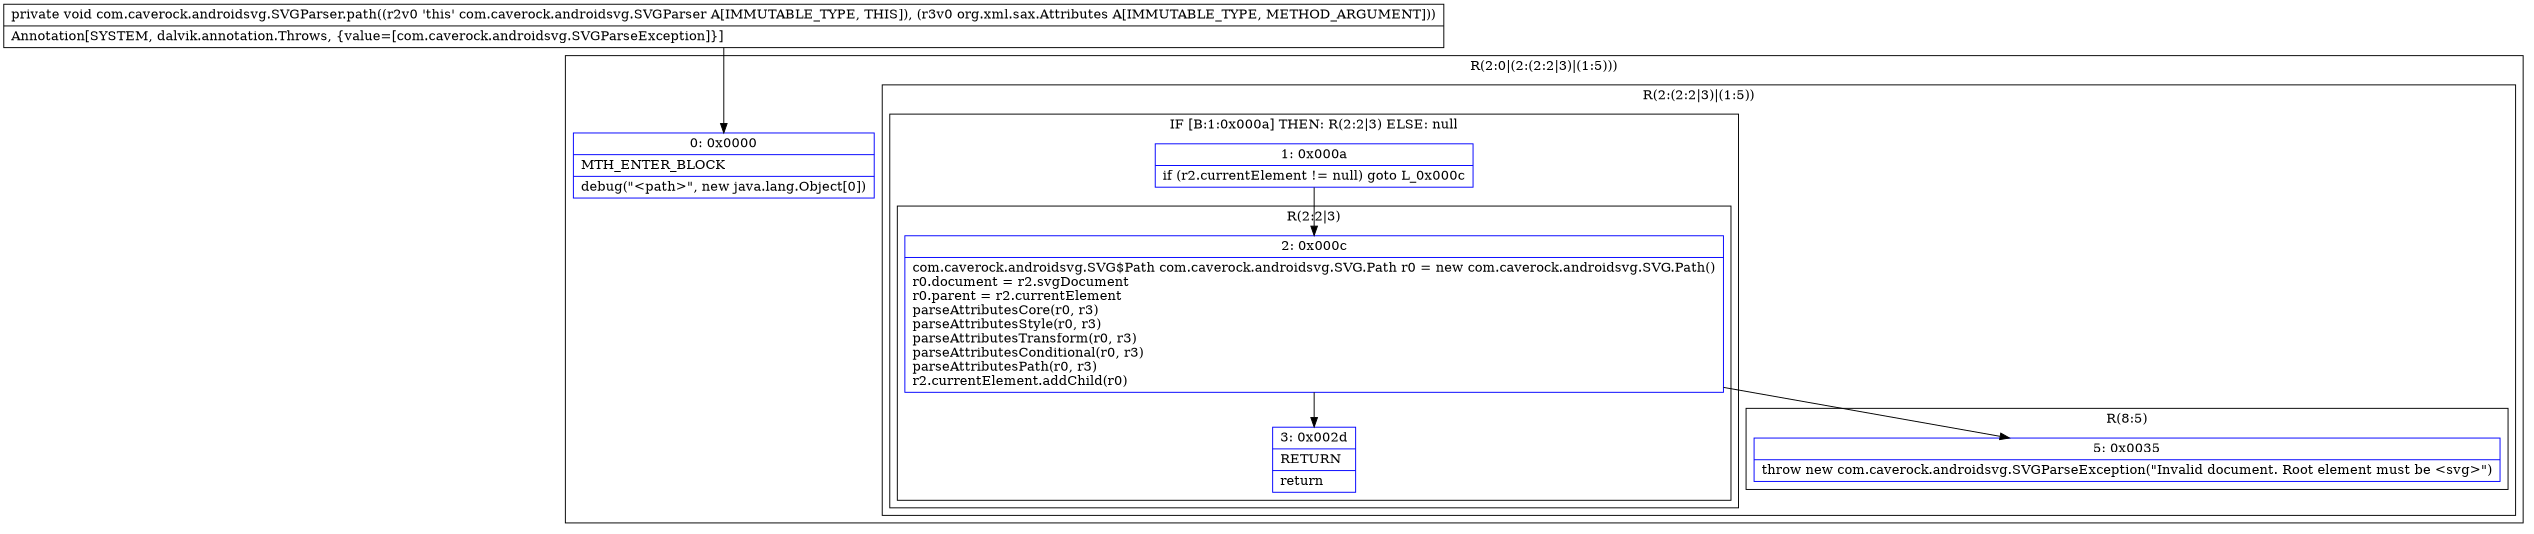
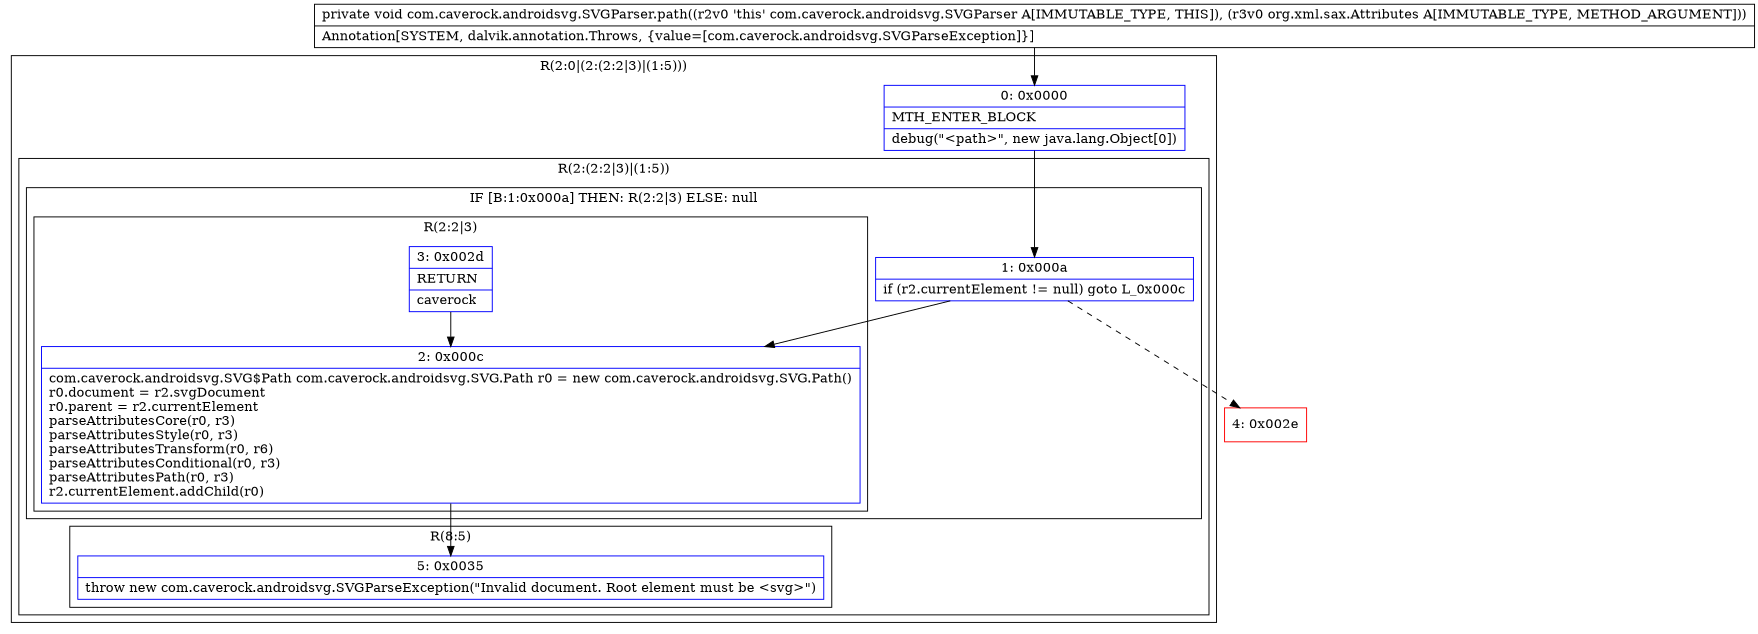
edge "0: 0x0000" -> "1: 0x000a": added
node "2: 0x000c": text "parseAttributesTransform(r0, r3)" -> "parseAttributesTransform(r0, r6)"
edge "2: 0x000c" -> "3: 0x002d": reversed
node "4: 0x002e": added
node "3: 0x002d": text "return" -> "caverock"
